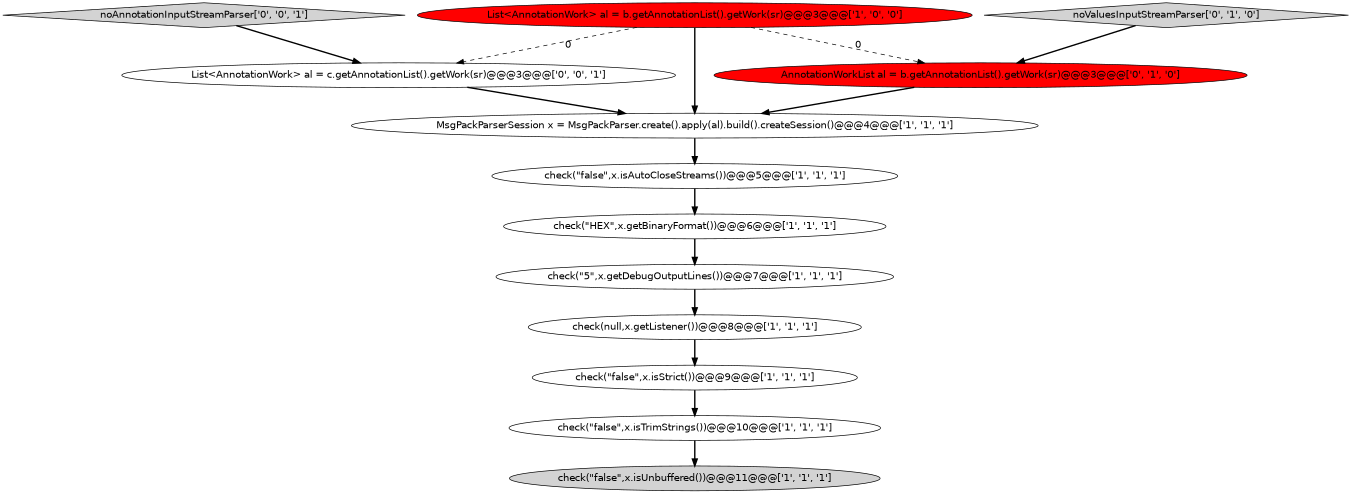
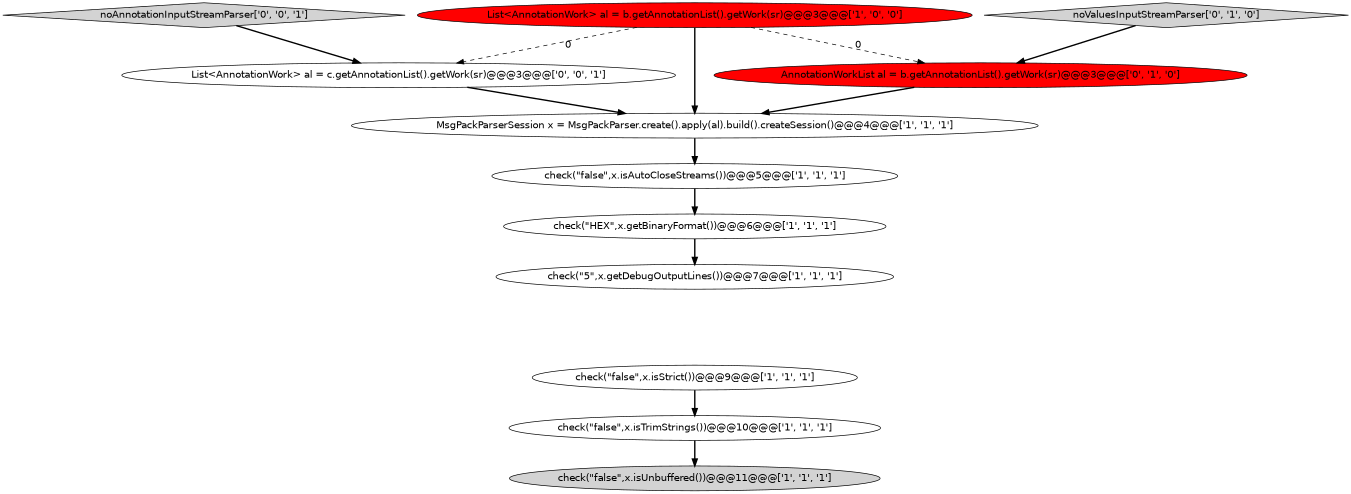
node "check(null,x.getListener())@@@8@@@['1', '1', '1']": removed
